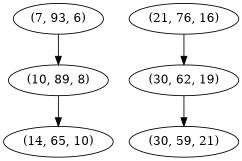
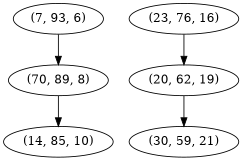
node "(21, 76, 16)": label "(21, 76, 16)" -> "(23, 76, 16)"
node "(10, 89, 8)": label "(10, 89, 8)" -> "(70, 89, 8)"
node "(30, 62, 19)": label "(30, 62, 19)" -> "(20, 62, 19)"
node "(14, 65, 10)": label "(14, 65, 10)" -> "(14, 85, 10)"
